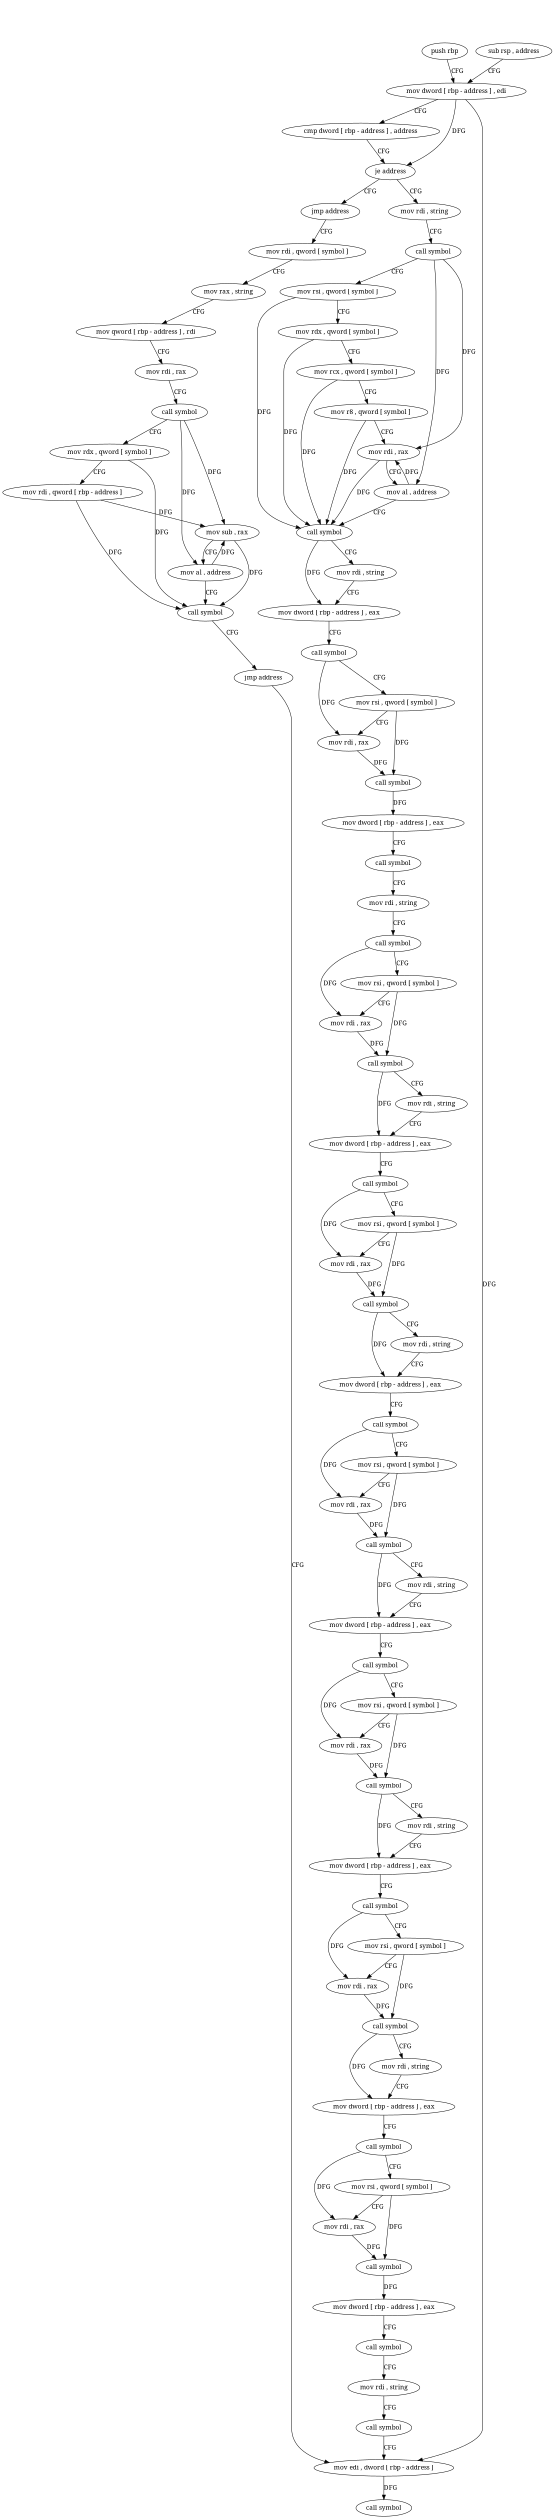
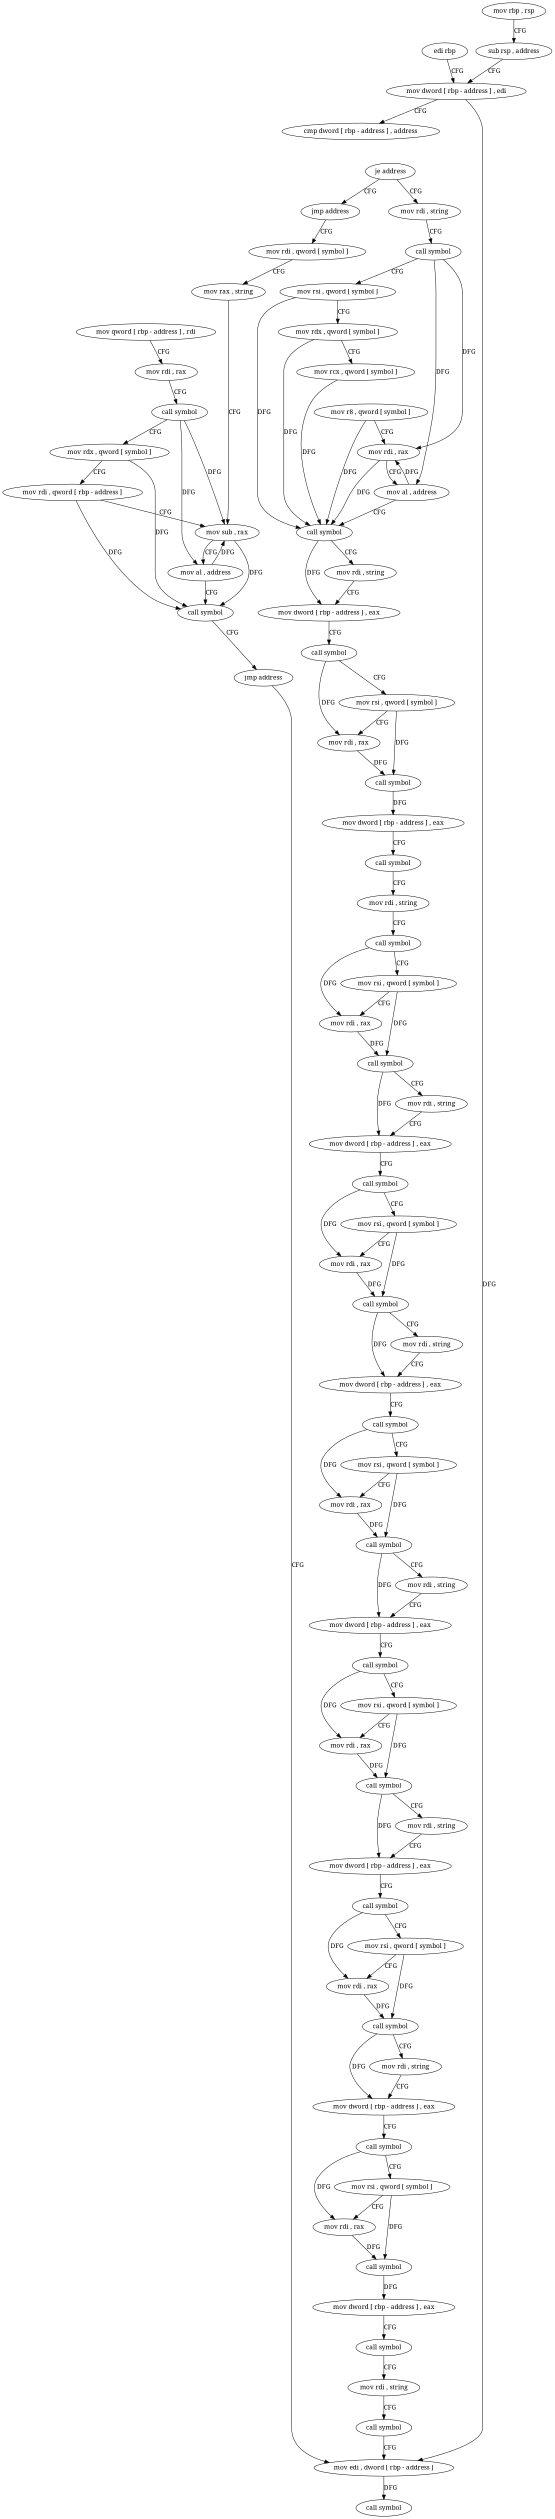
node "mov rbp , rsp": added
node "push rbp": label "push rbp" -> "edi rbp"
edge "mov dword [ rbp - address ] , edi" -> "je address": removed, label "DFG"
edge "cmp dword [ rbp - address ] , address" -> "je address": removed, label "CFG"
edge "mov rax , string" -> "mov qword [ rbp - address ] , rdi": now "mov rax , string" -> "mov sub , rax"
edge "mov rcx , qword [ symbol ]" -> "mov r8 , qword [ symbol ]": removed, label "CFG"
edge "mov rdi , qword [ rbp - address ]" -> "mov sub , rax": label "DFG" -> "CFG"
